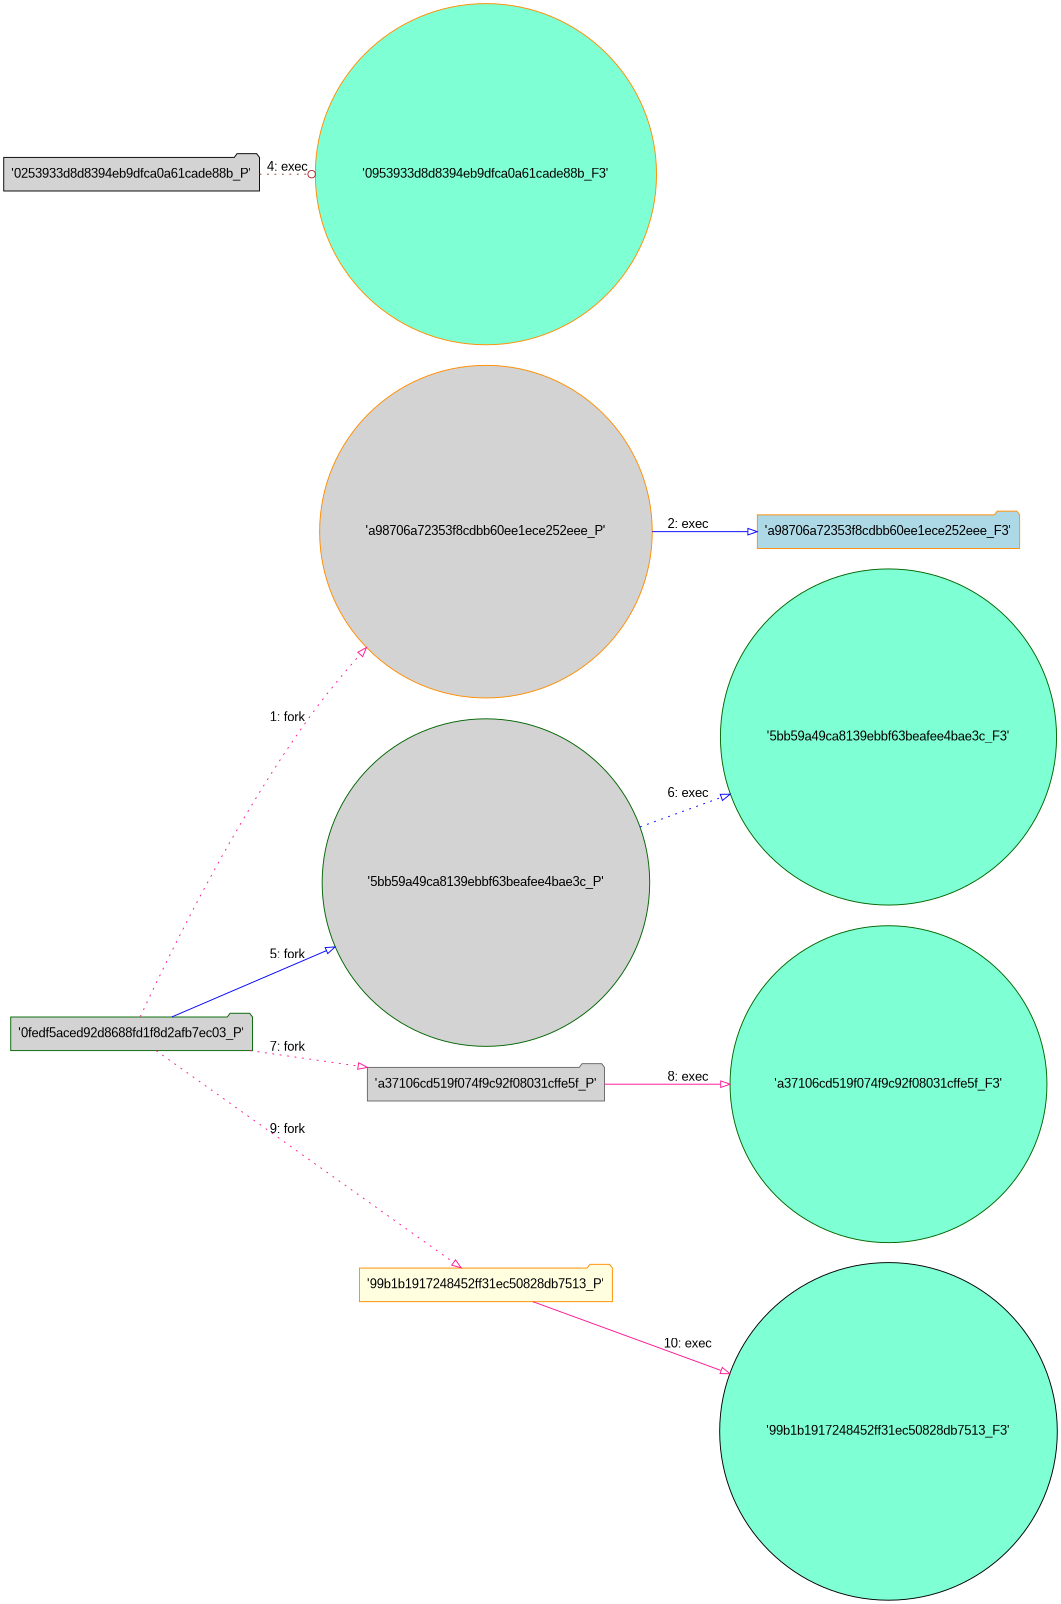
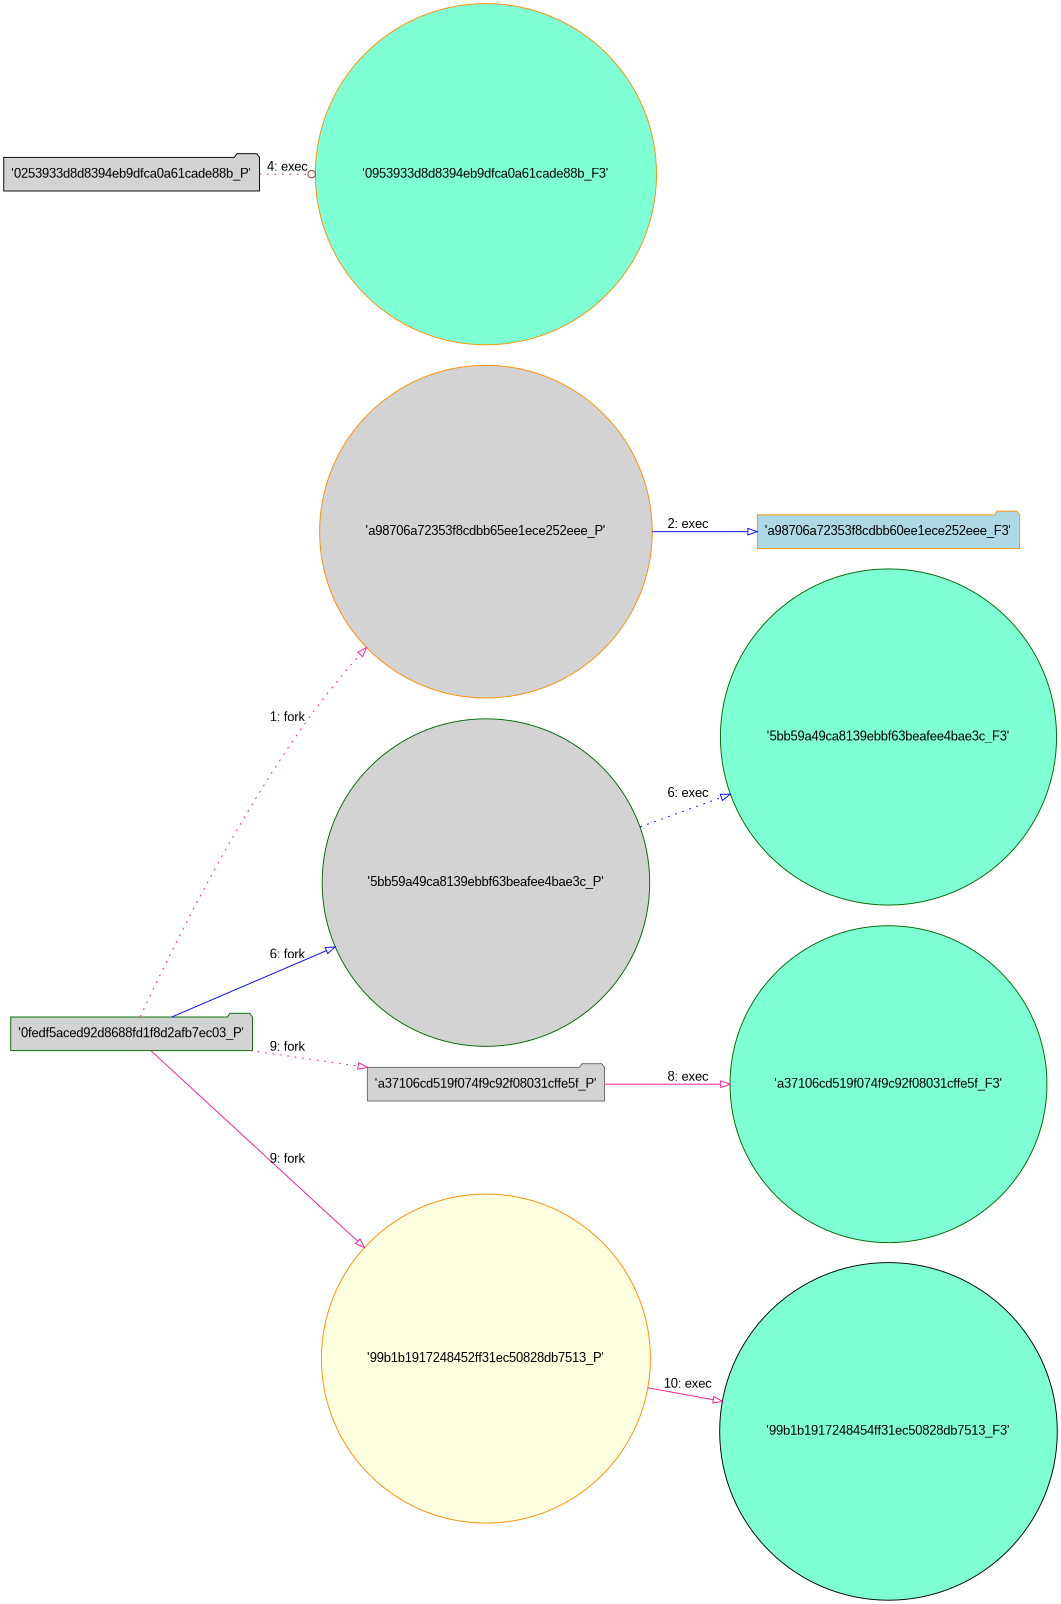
node "'a98706a72353f8cdbb60ee1ece252eee_P'": label "'a98706a72353f8cdbb60ee1ece252eee_P'" -> "'a98706a72353f8cdbb65ee1ece252eee_P'"
edge "'0fedf5aced92d8688fd1f8d2afb7ec03_P'" -> "'5bb59a49ca8139ebbf63beafee4bae3c_P'": label "5: fork" -> "6: fork"
edge "'0fedf5aced92d8688fd1f8d2afb7ec03_P'" -> "'a37106cd519f074f9c92f08031cffe5f_P'": label "7: fork" -> "9: fork"
edge "'0fedf5aced92d8688fd1f8d2afb7ec03_P'" -> "'99b1b1917248452ff31ec50828db7513_P'": style dotted -> solid
node "'99b1b1917248452ff31ec50828db7513_P'": shape folder -> circle
node "'99b1b1917248452ff31ec50828db7513_F3'": label "'99b1b1917248452ff31ec50828db7513_F3'" -> "'99b1b1917248454ff31ec50828db7513_F3'"
